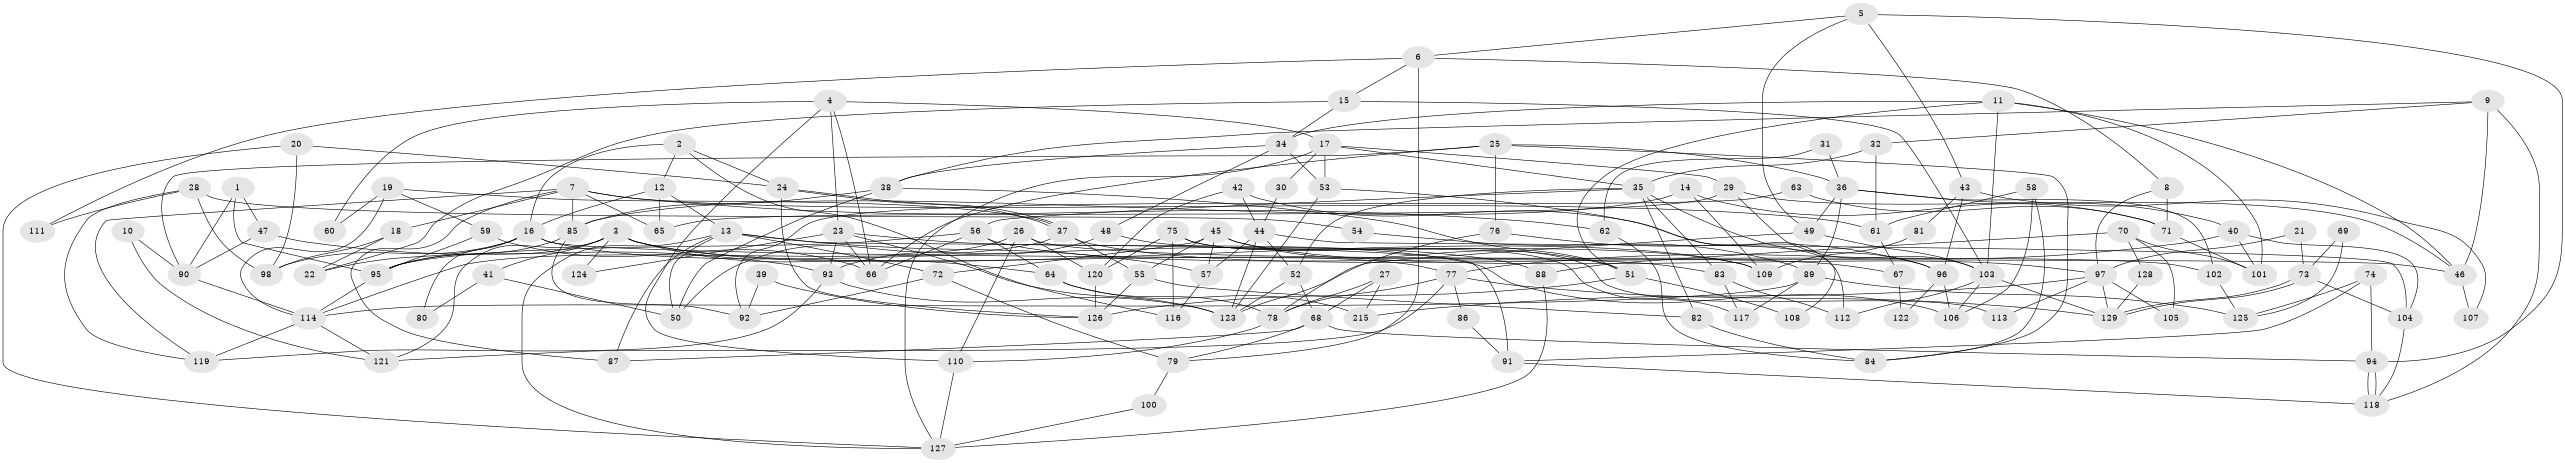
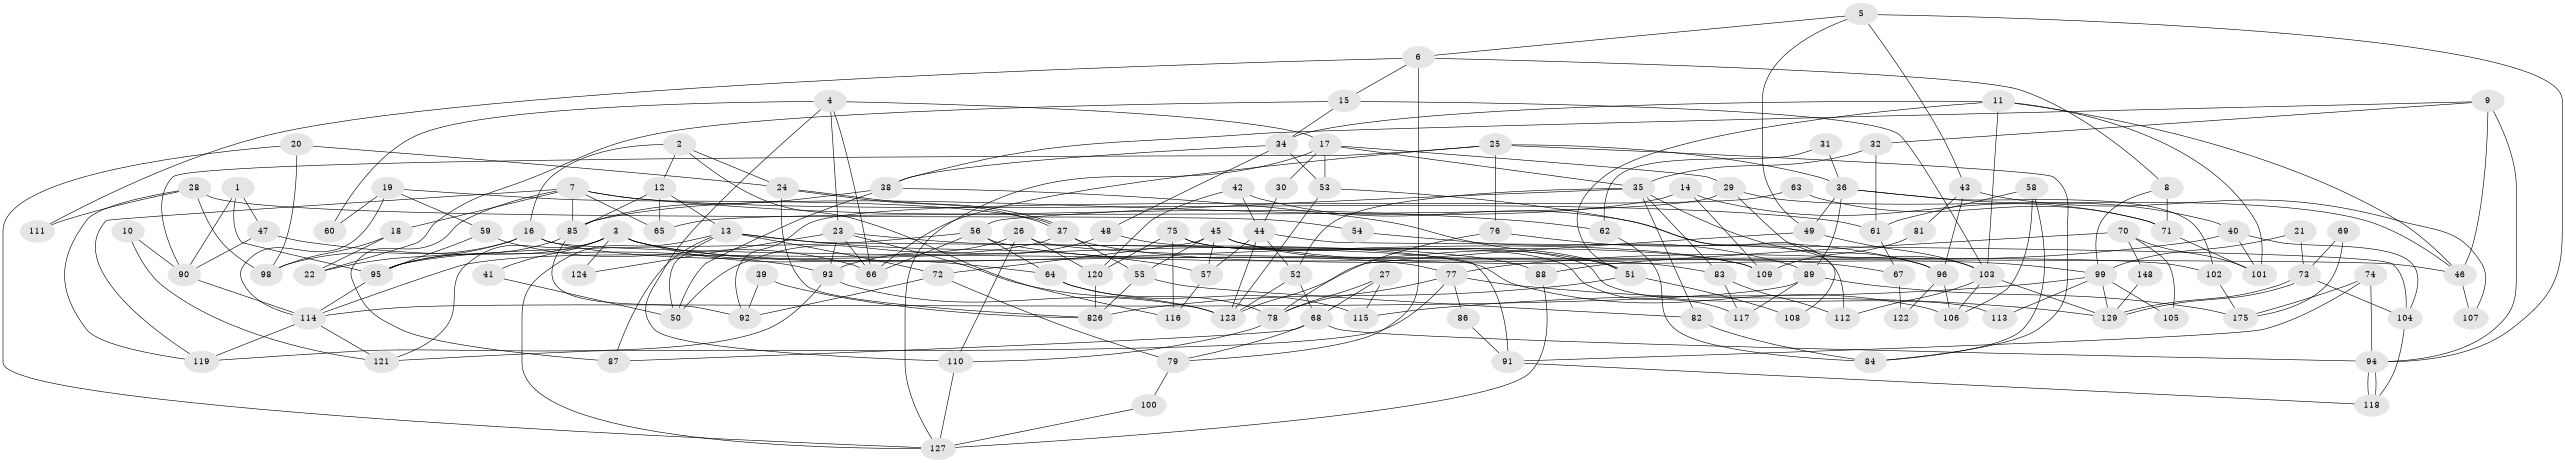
edge "12" -- "16": now "12" -- "85"
node "97": label "97" -> "99"
node "128": label "128" -> "148"
edge "9" -- "118": now "9" -- "94"
node "80": removed
node "126": label "126" -> "826"
node "215": label "215" -> "115"
node "125": label "125" -> "175"
